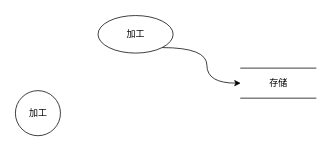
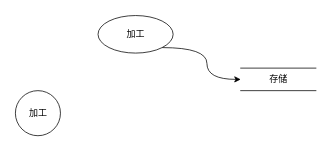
node "存储": size 75x30 -> 75x23
